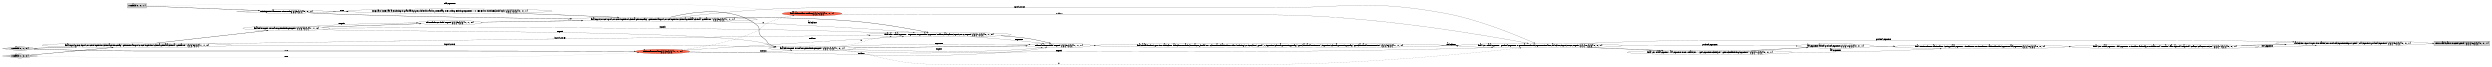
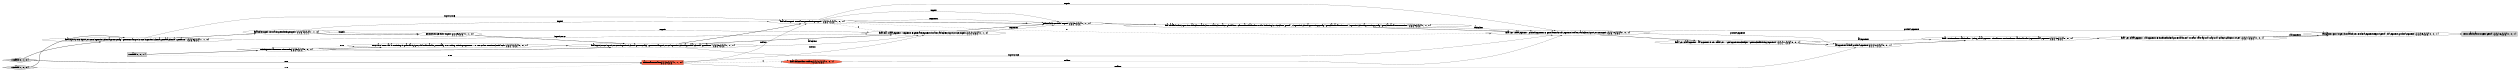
edge "runTask['0', '0', '1']" -> "final TaskToolbox toolbox@@@2@@@['0', '0', '1']": label "oldSegments" -> "true"
node "FileUtils.forceMkdir(tmpDir)@@@8@@@['1', '1', '1']": shape ellipse -> diamond
node "TaskToolbox toolbox@@@2@@@['1', '1', '0']": shape ellipse -> box
edge "TaskToolbox toolbox@@@2@@@['1', '1', '0']" -> "FileUtils.forceMkdir(tmpDir)@@@8@@@['1', '1', '1']": now "TaskToolbox toolbox@@@2@@@['1', '1', '0']" -> "allSegments.addAll(pushedSegments)@@@12@@@['0', '0', '1']"
